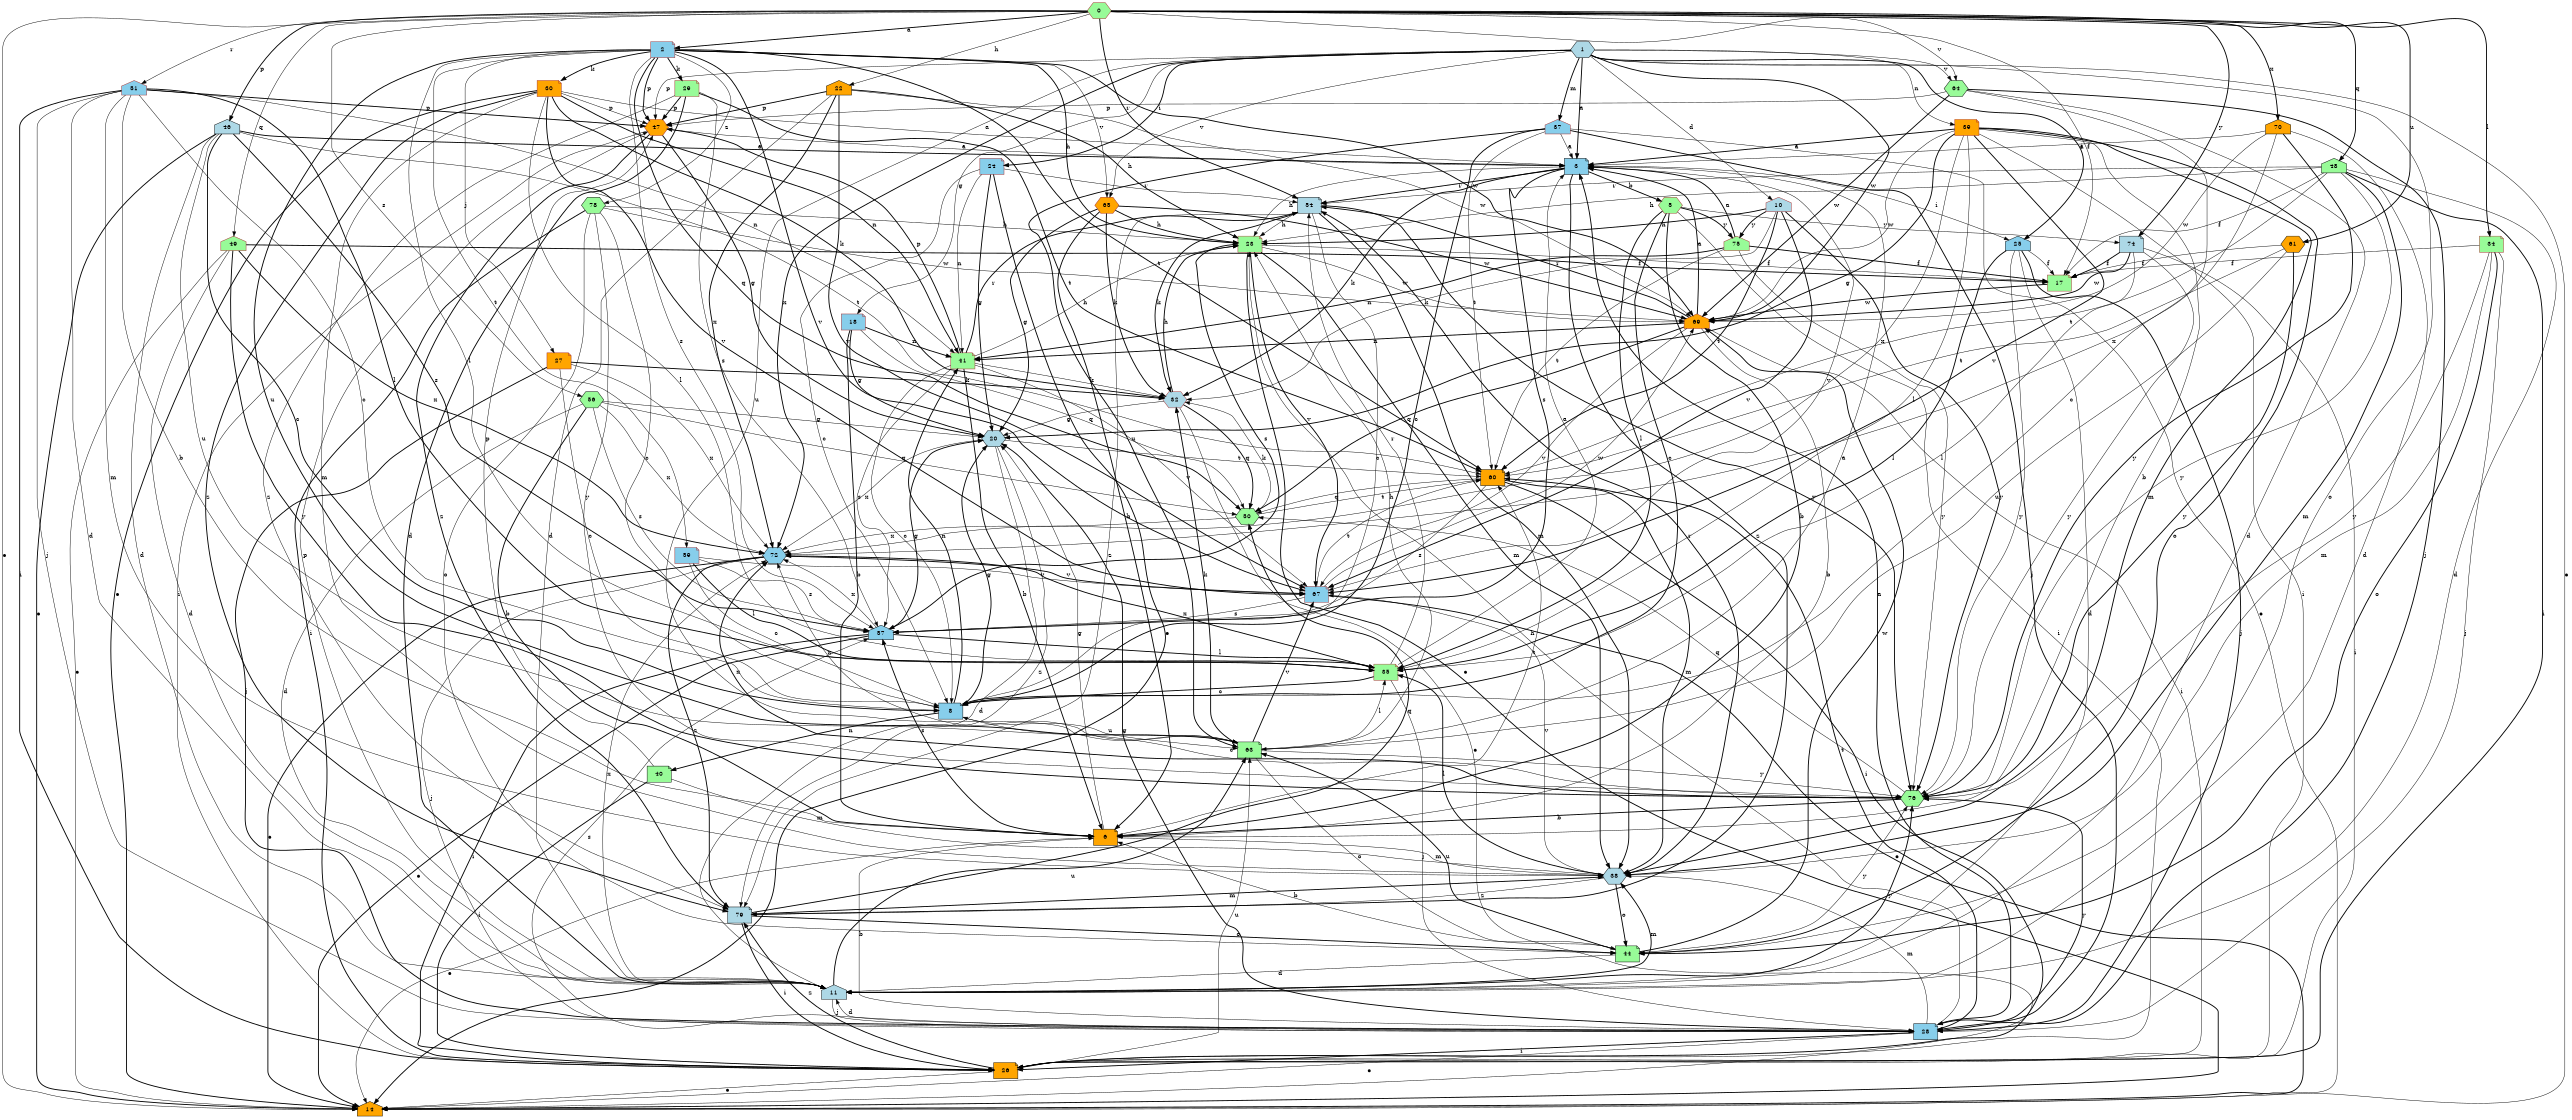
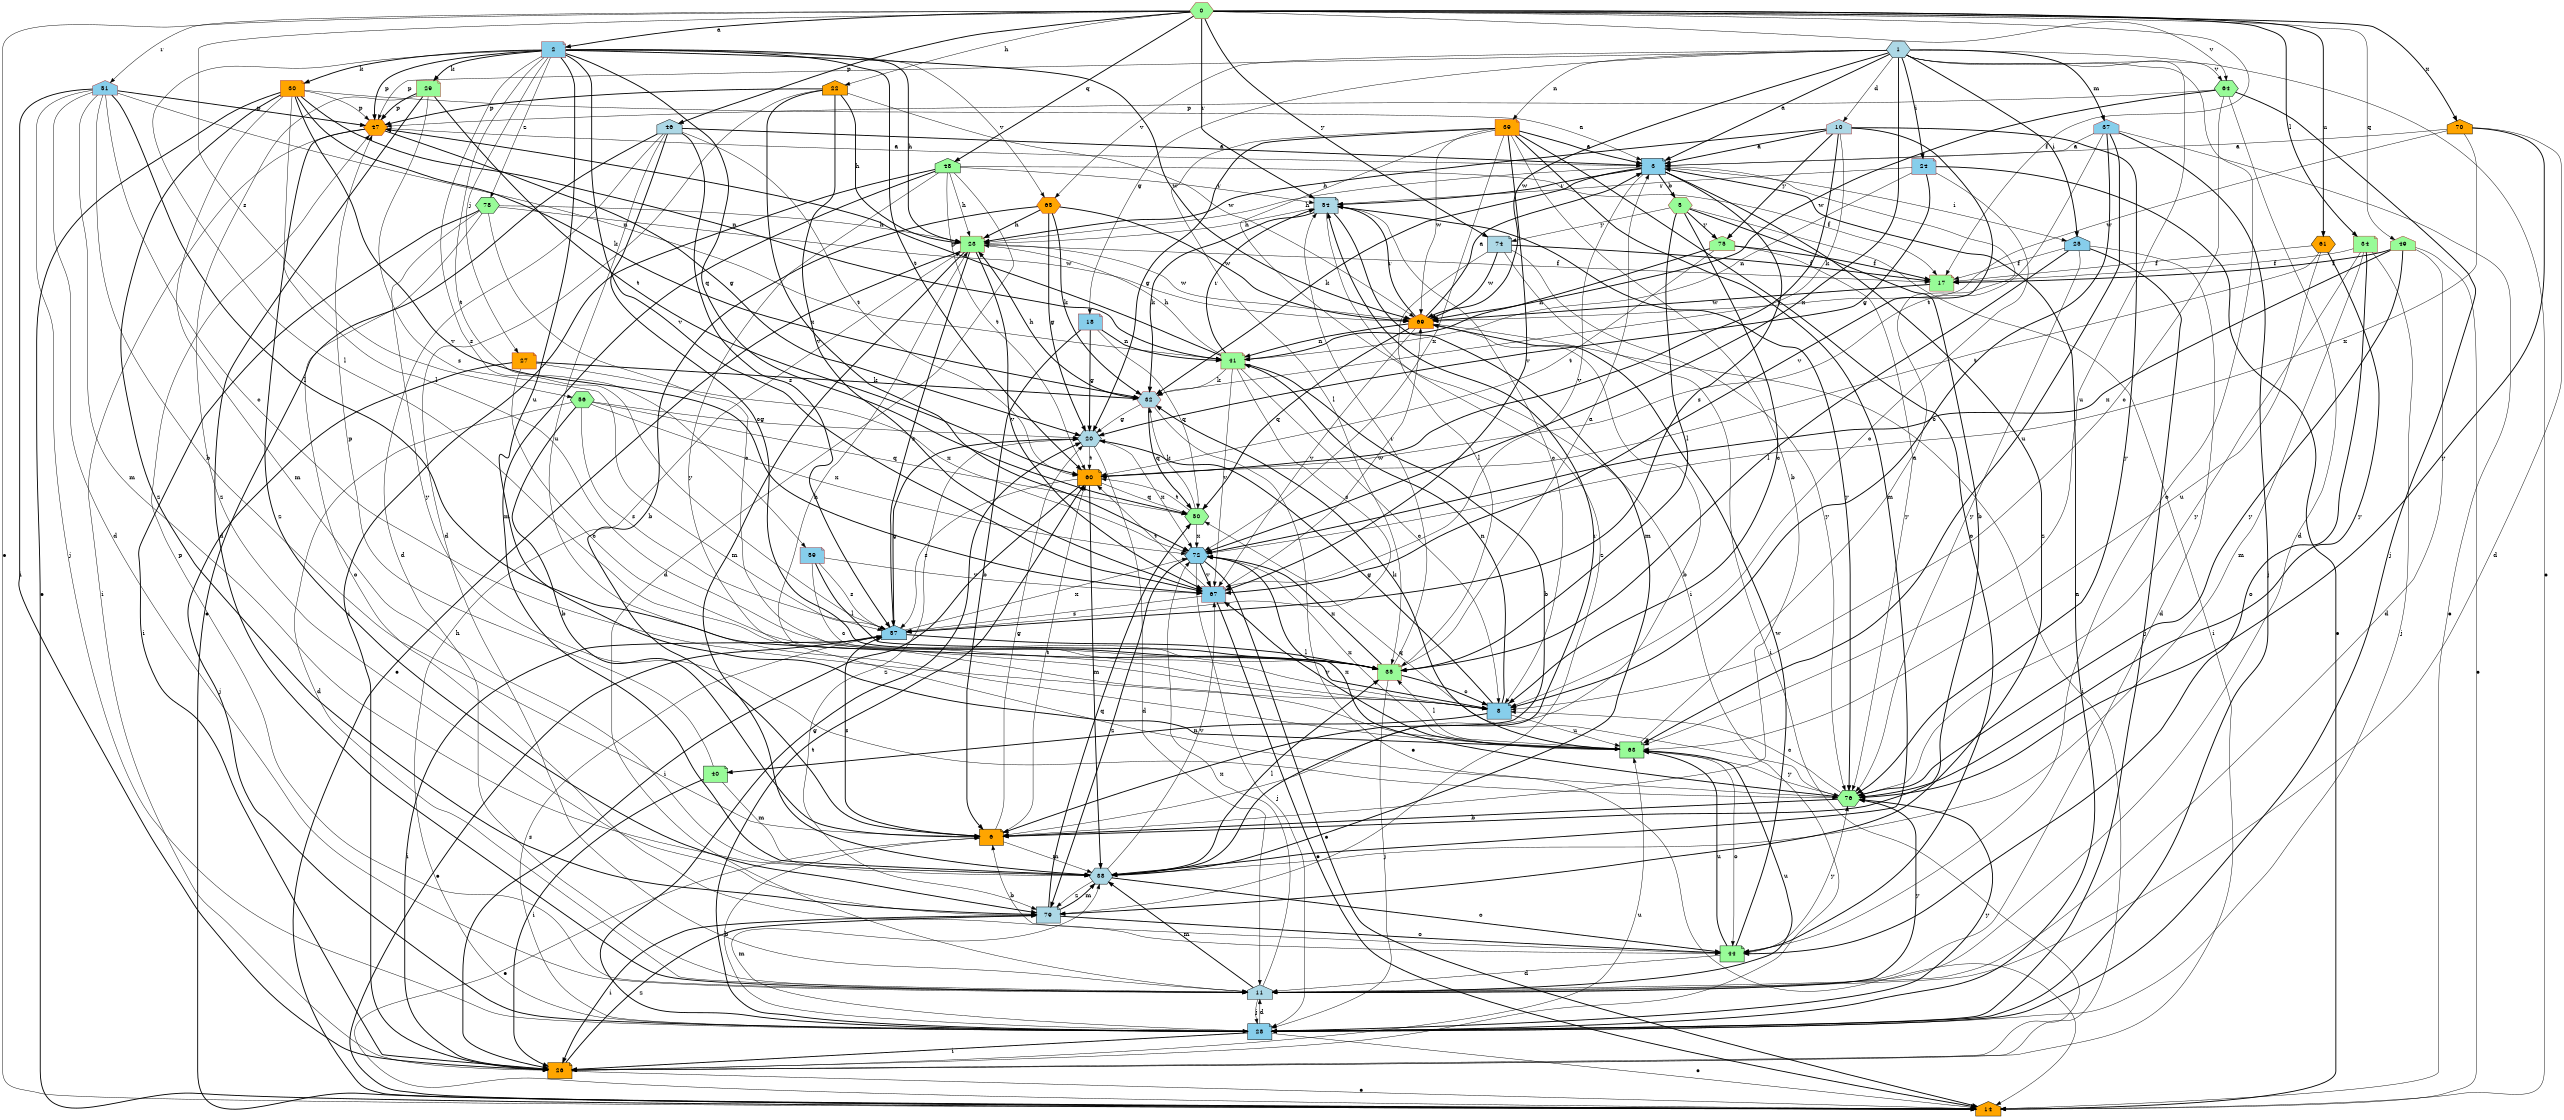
edge "75" -> "3": now "10" -> "3"
